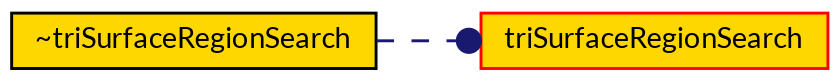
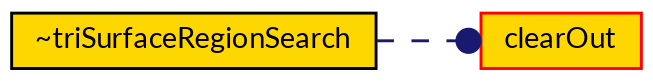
node "triSurfaceRegionSearch": label "triSurfaceRegionSearch" -> "clearOut"
